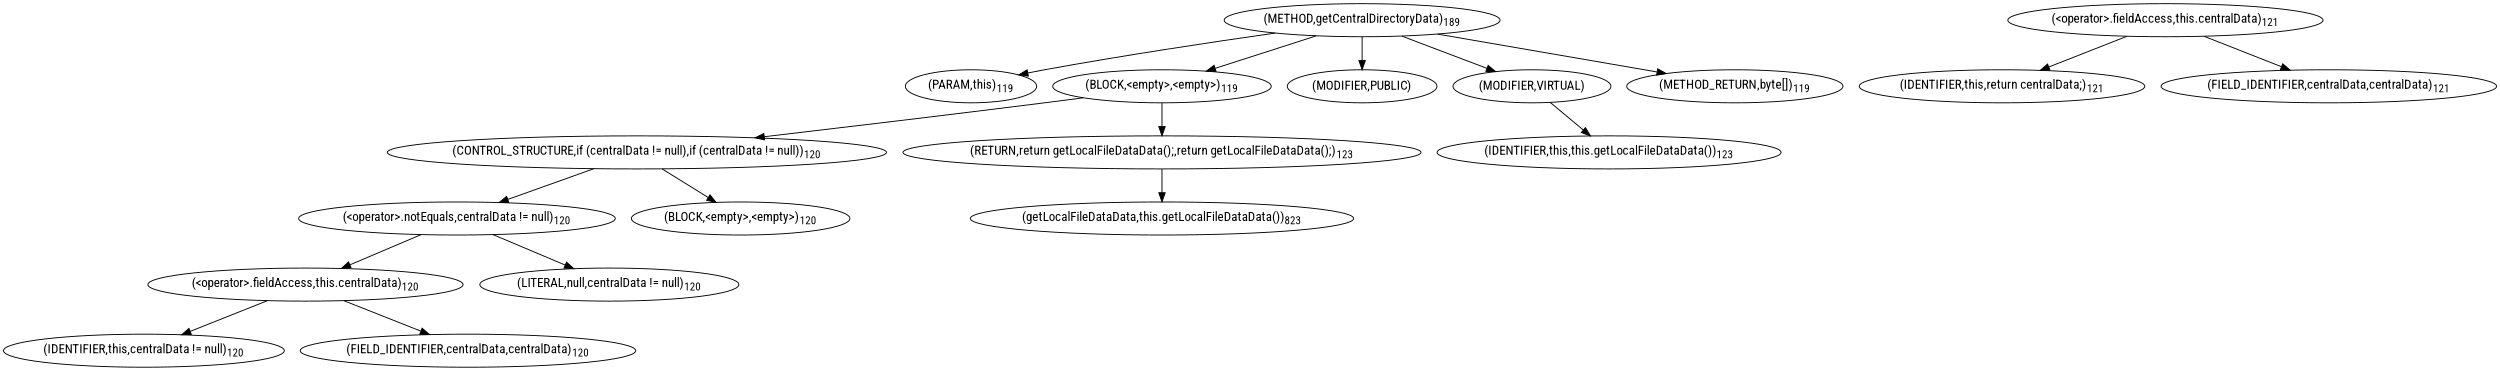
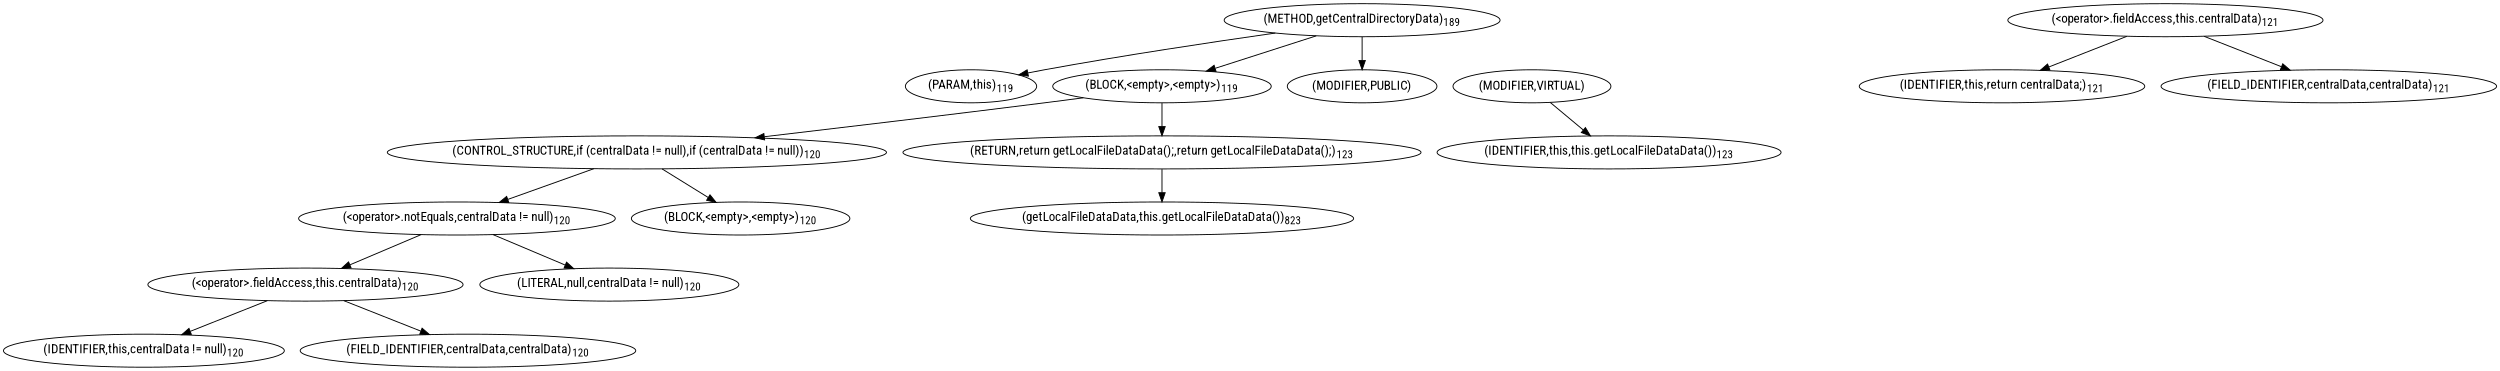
edge "(METHOD,getCentralDirectoryData)" -> "(MODIFIER,VIRTUAL)": removed
node "(METHOD_RETURN,byte[])": removed
